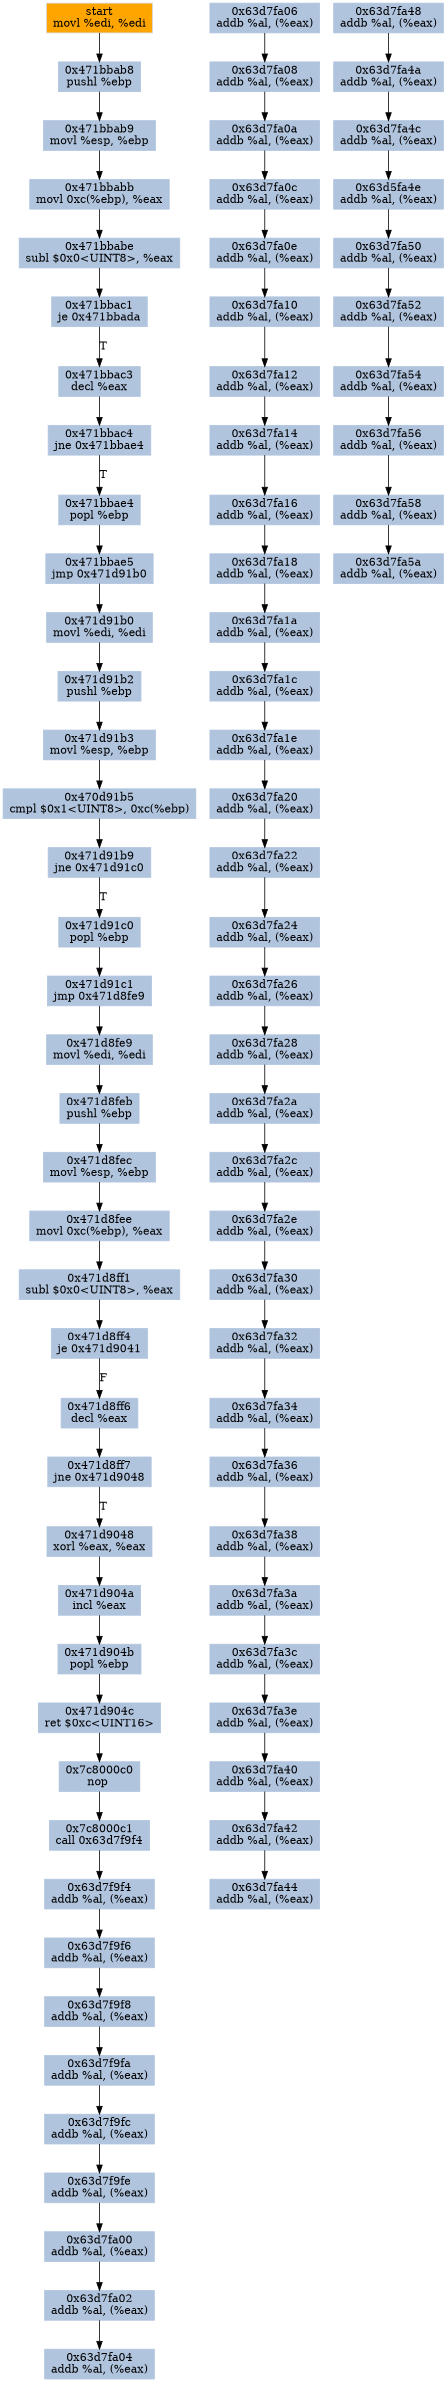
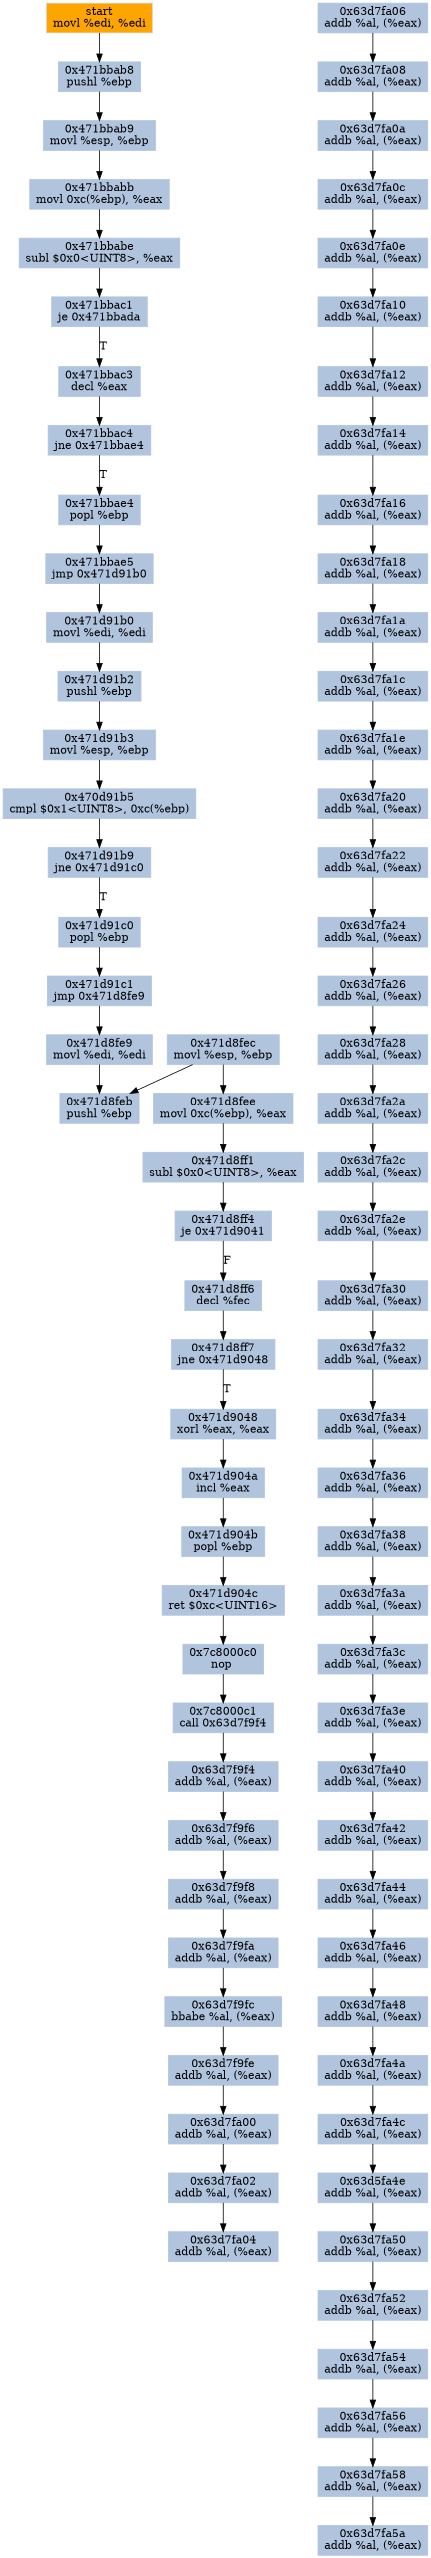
edge "0x471d8feb pushl %ebp" -> "0x471d8fec movl %esp, %ebp": reversed
node "0x471d8ff6 decl %eax": label "0x471d8ff6 decl %eax" -> "0x471d8ff6 decl %fec"
node "0x63d7fa46 addb %al, (%eax)": added
node "0x63d7f9fc addb %al, (%eax)": label "0x63d7f9fc addb %al, (%eax)" -> "0x63d7f9fc bbabe %al, (%eax)"
